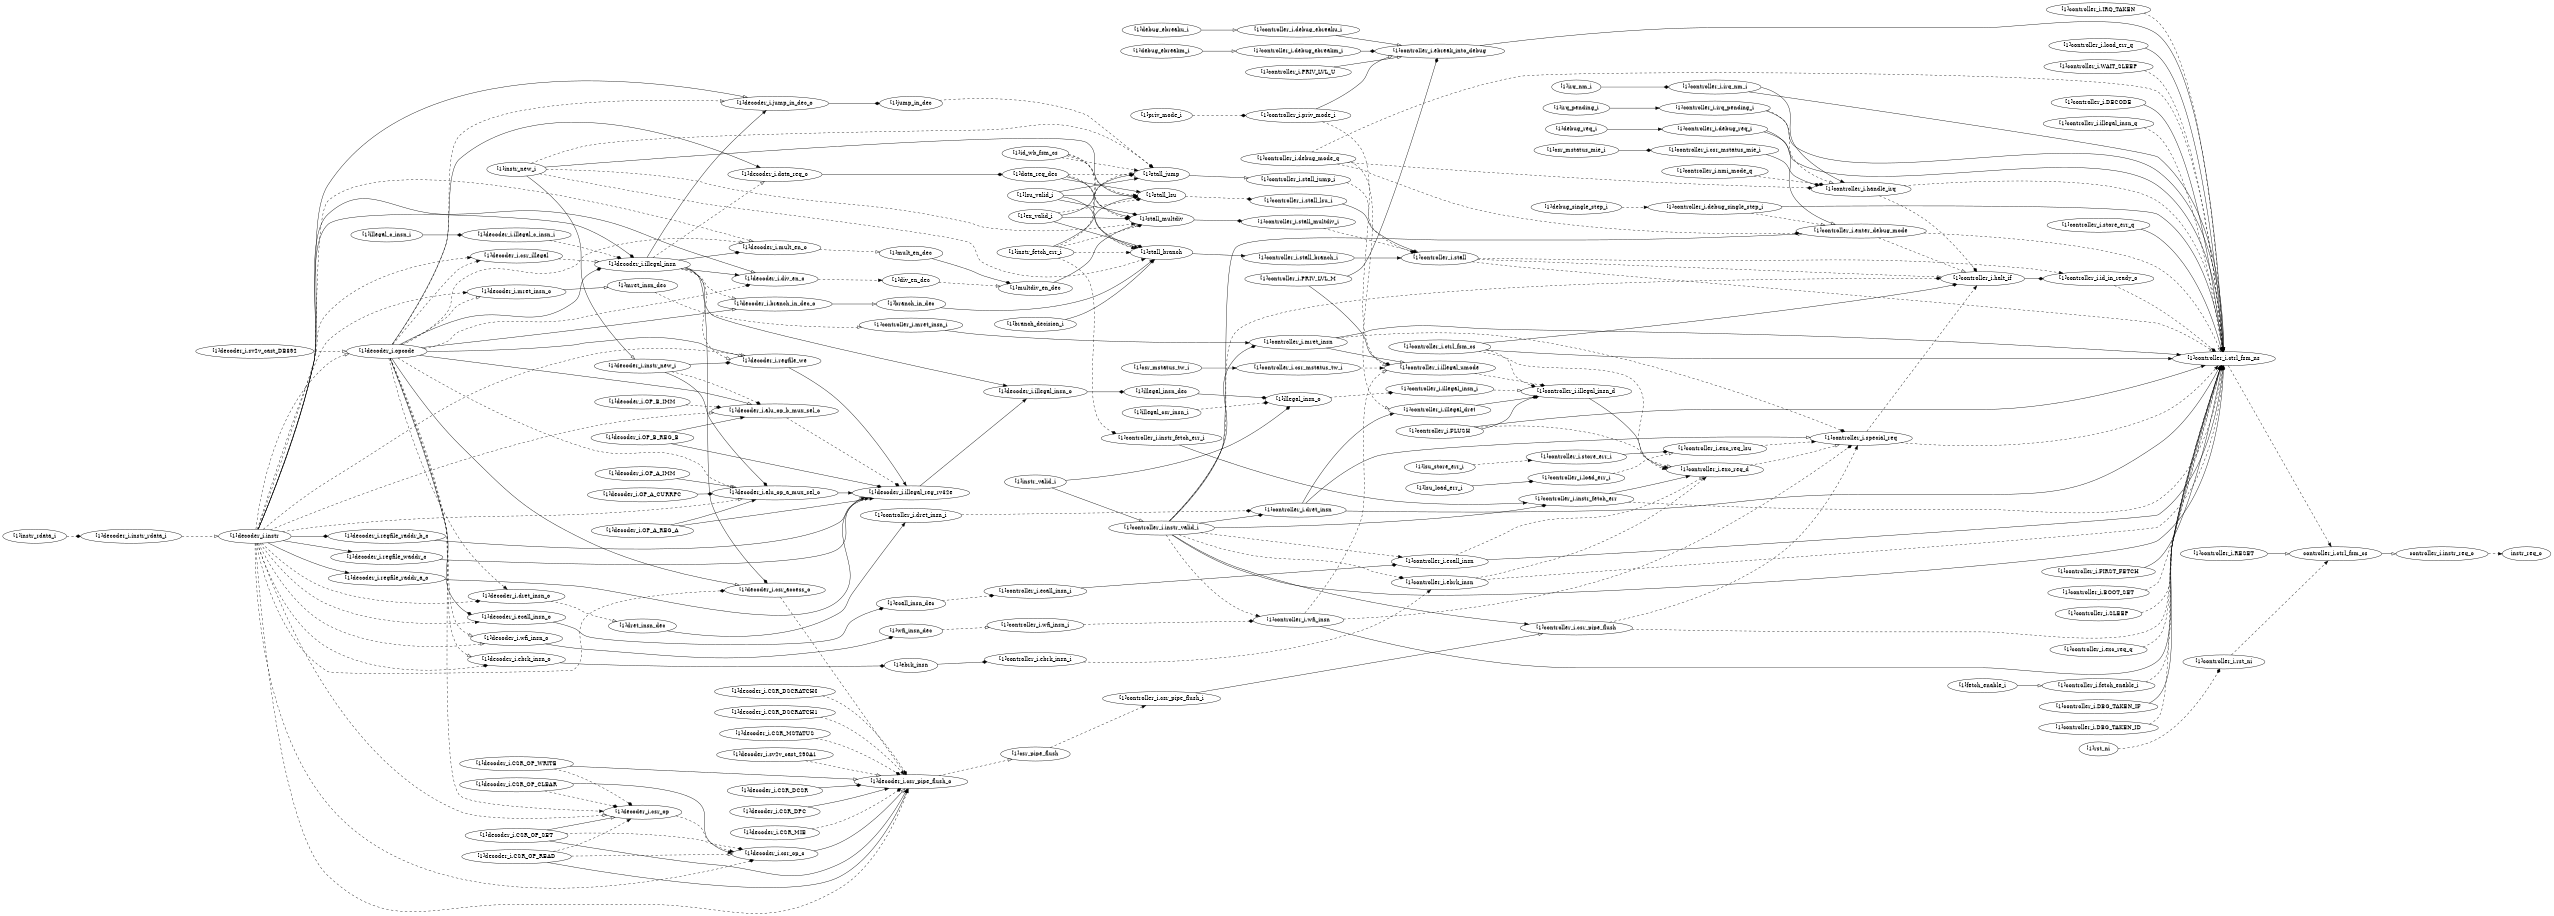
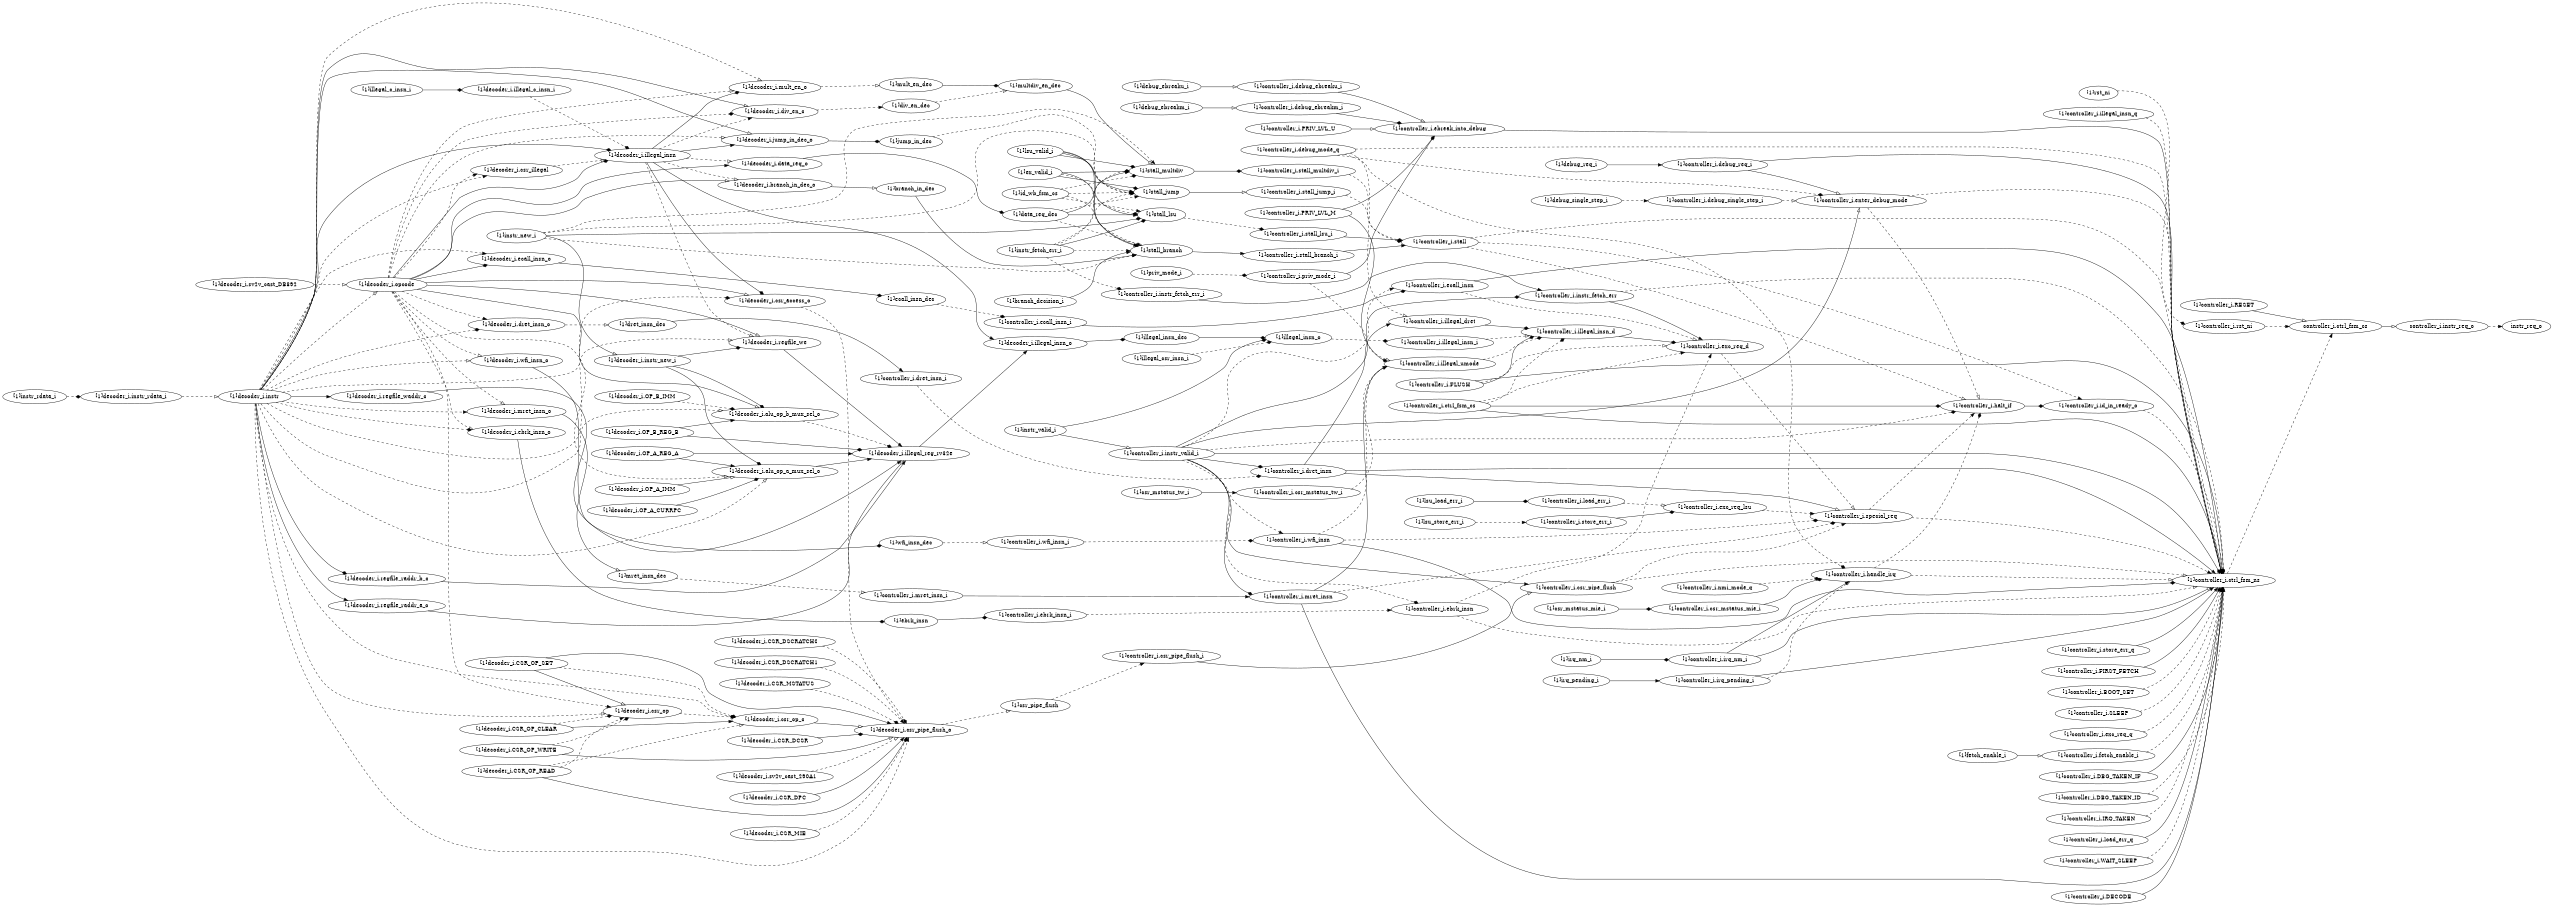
edge "[1]controller_i.debug_single_step_i" -> "[1]controller_i.ctrl_fsm_ns": removed
edge "[1]decoder_i.illegal_insn" -> "[1]decoder_i.div_en_o": style solid -> dashed
edge "[1]decoder_i.instr_new_i" -> "[1]decoder_i.alu_op_b_mux_sel_o": style dashed -> solid
